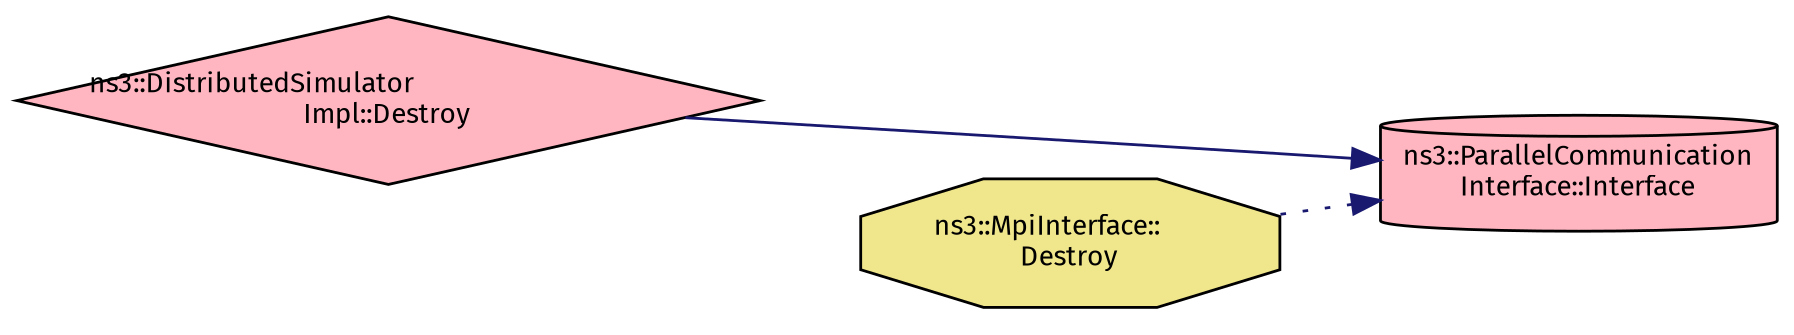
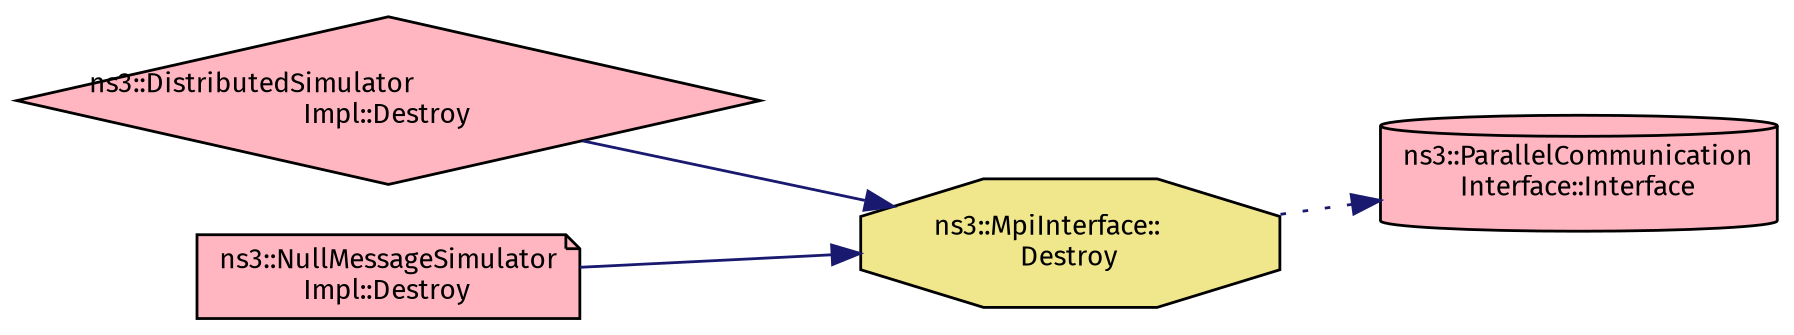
edge "ns3::DistributedSimulator Impl::Destroy" -> "ns3::ParallelCommunication Interface::Interface": now "ns3::DistributedSimulator Impl::Destroy" -> "ns3::MpiInterface:: Destroy"
node "ns3::NullMessageSimulator Impl::Destroy": added
